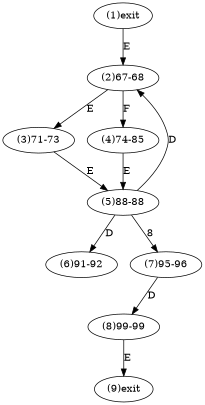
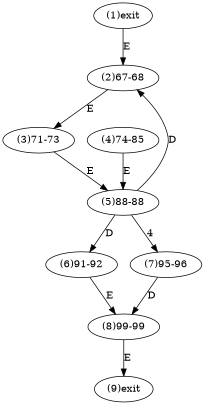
edge "(2)67-68" -> "(4)74-85": removed, label "F"
edge "(5)88-88" -> "(7)95-96": label "8" -> "4"
edge "(6)91-92" -> "(8)99-99": added, label "E"
